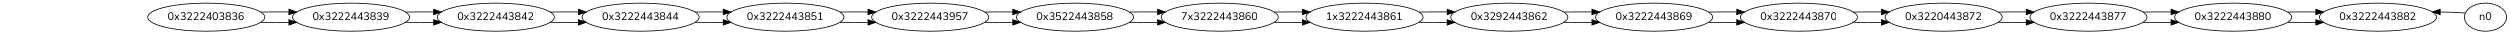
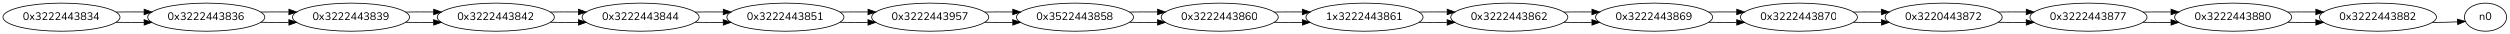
edge "n0" -> "0x3222443882": reversed
node "0x3222443834": added
node "0x3222403836": label "0x3222403836" -> "0x3222443836"
node "7x3222443860": label "7x3222443860" -> "0x3222443860"
node "0x3292443862": label "0x3292443862" -> "0x3222443862"
